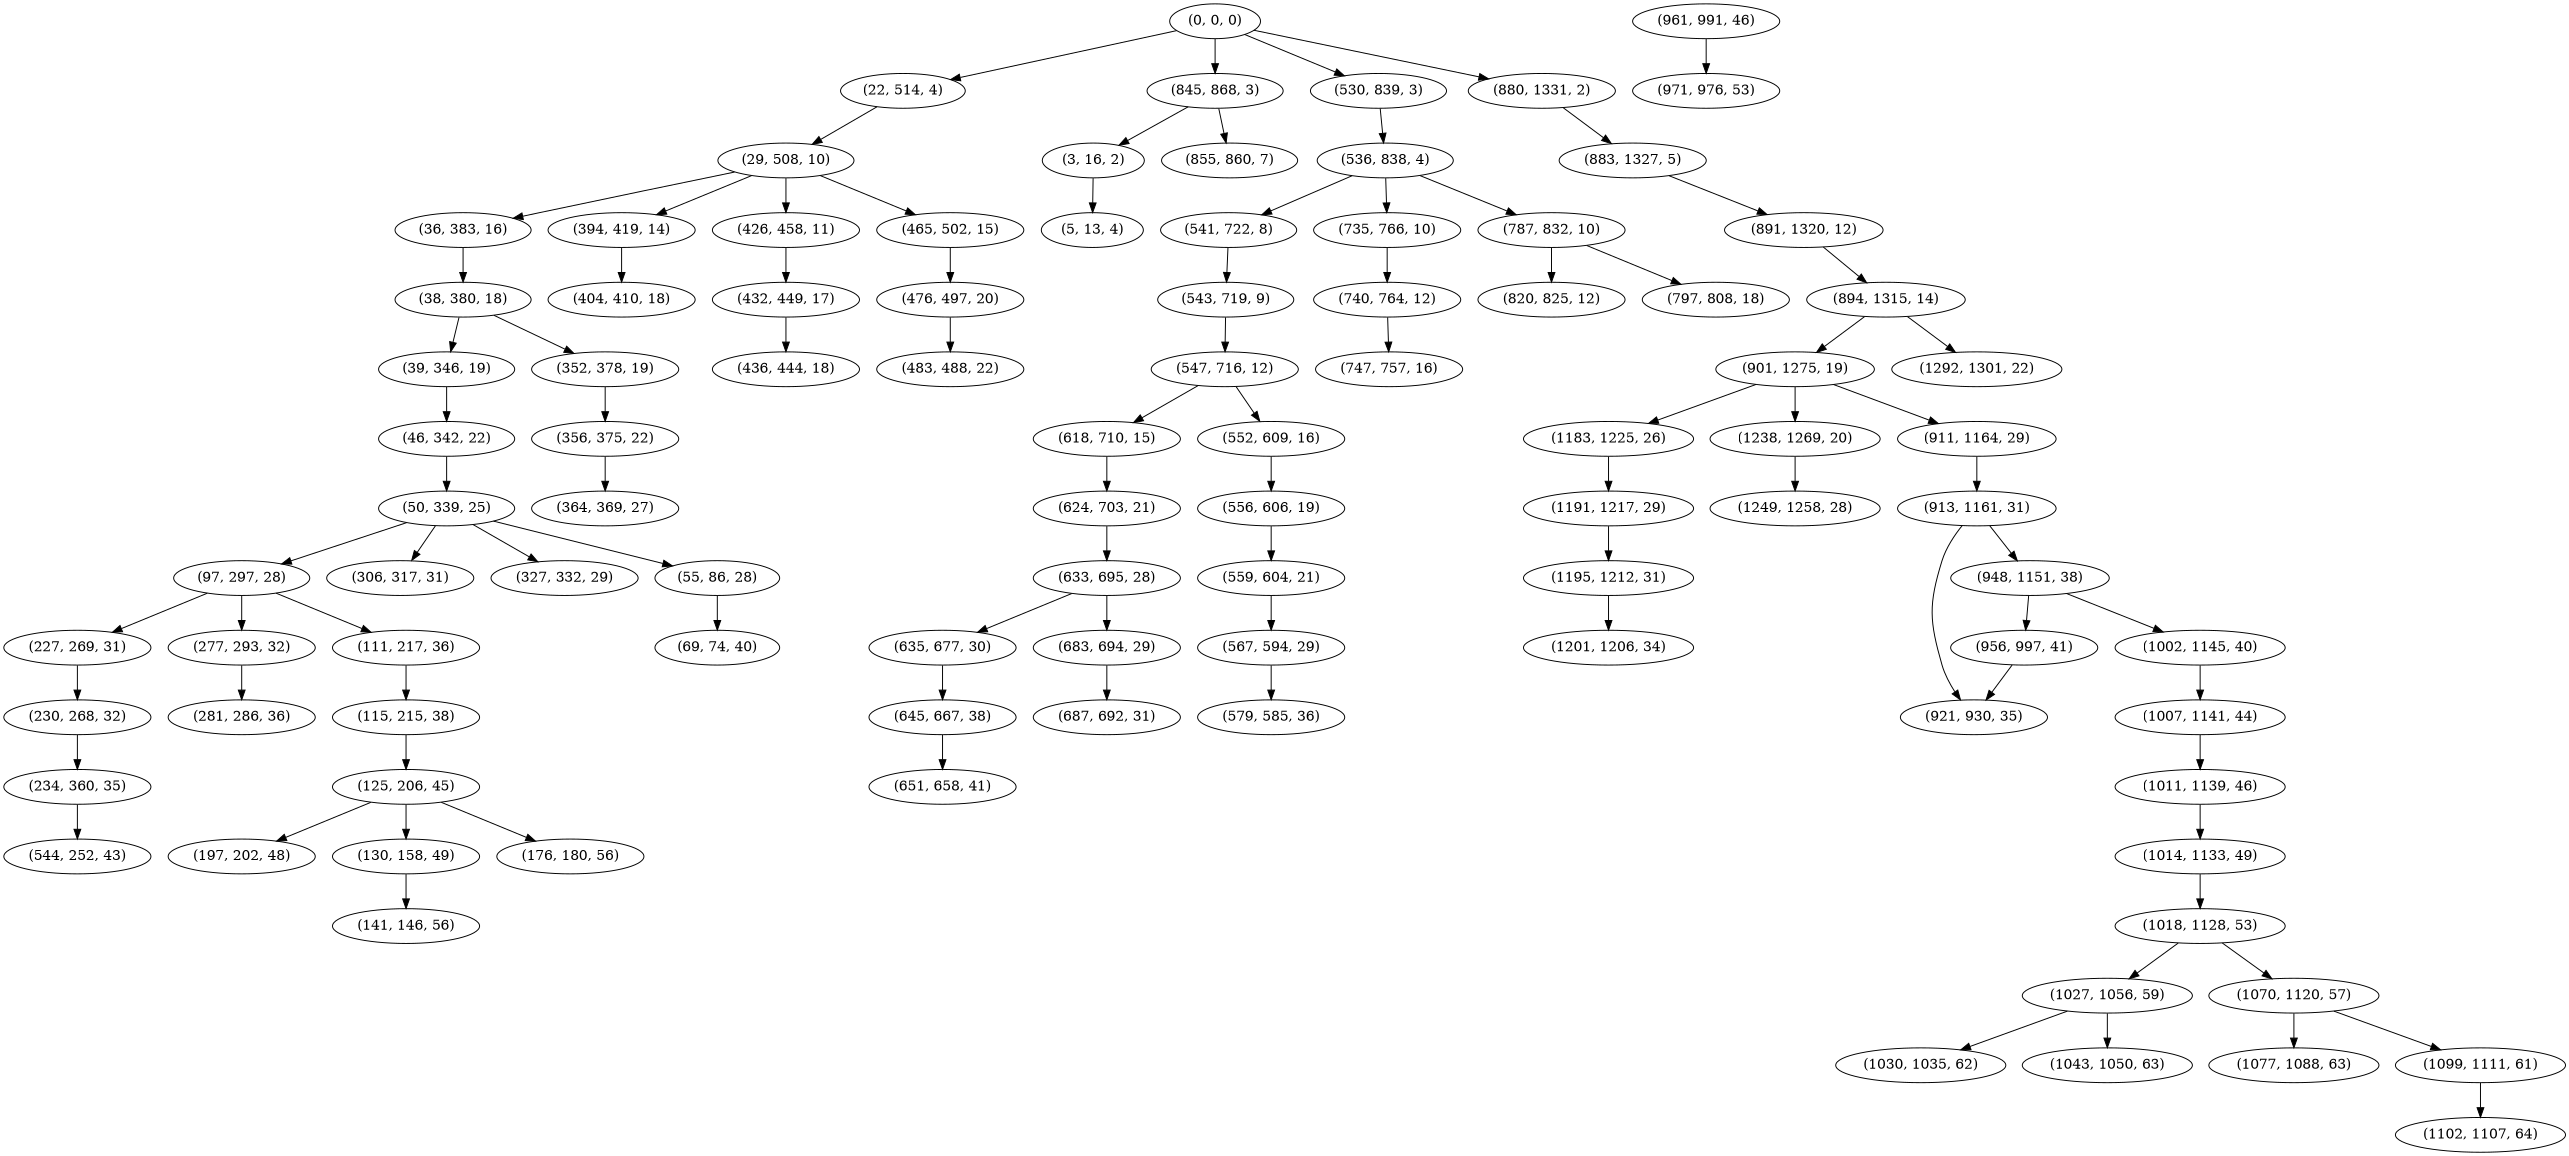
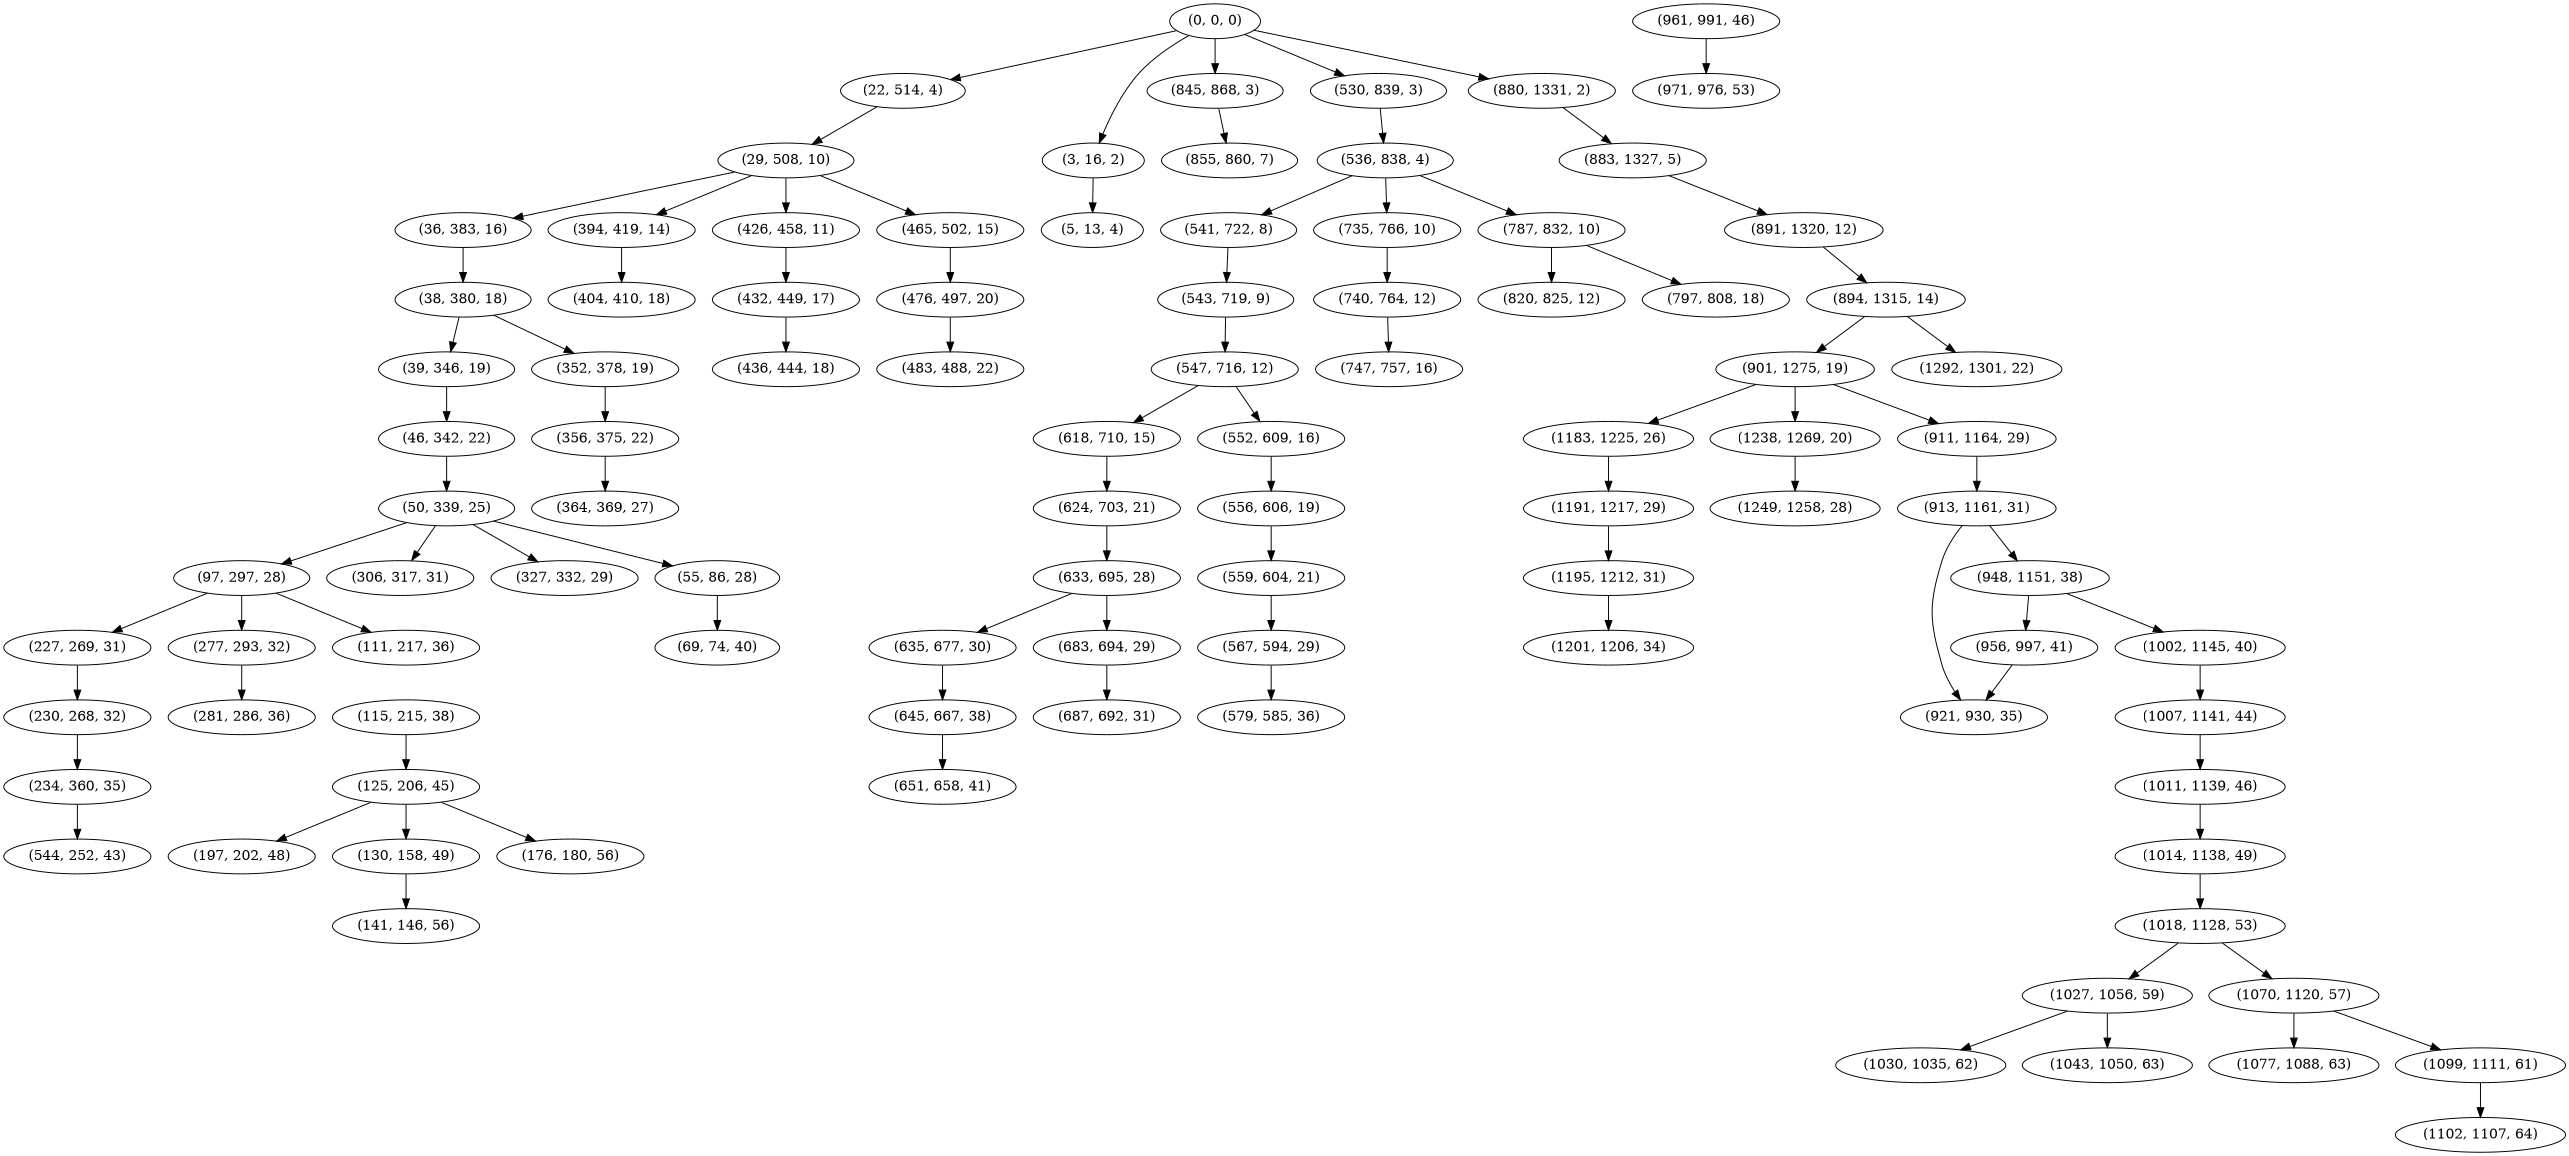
edge "(845, 868, 3)" -> "(3, 16, 2)": now "(0, 0, 0)" -> "(3, 16, 2)"
edge "(111, 217, 36)" -> "(115, 215, 38)": removed
node "(1014, 1133, 49)": label "(1014, 1133, 49)" -> "(1014, 1138, 49)"
